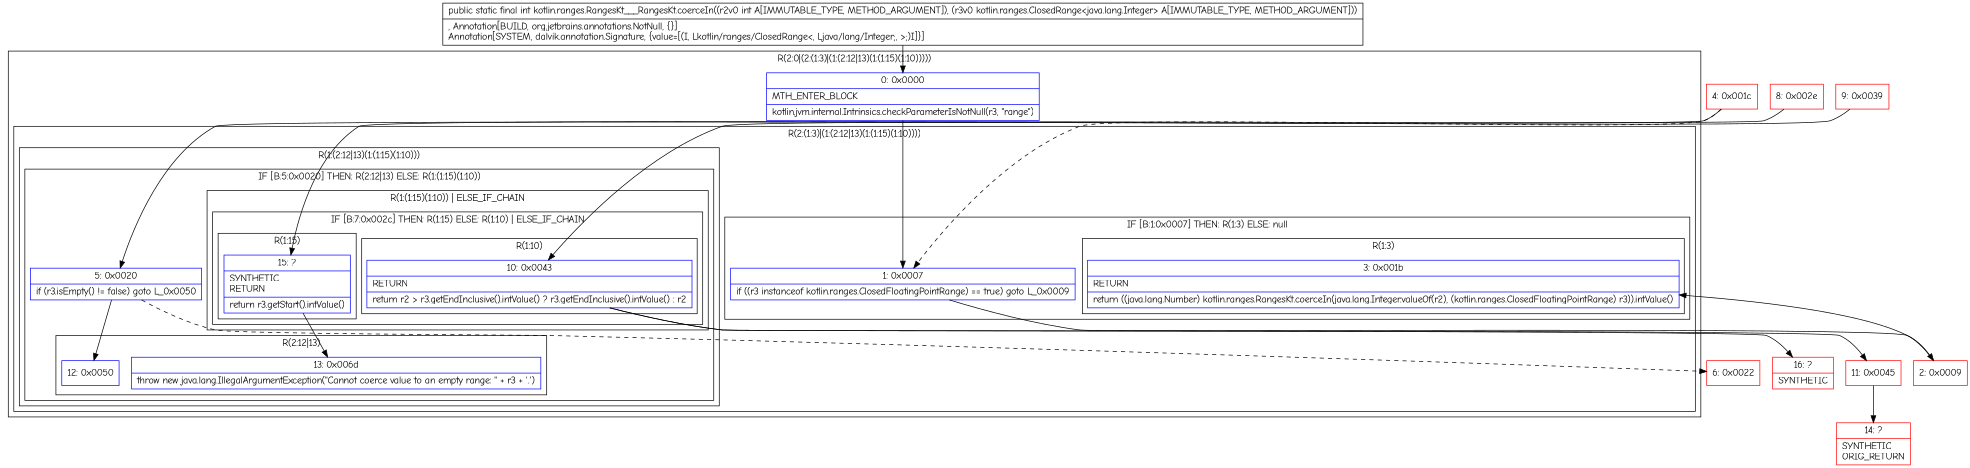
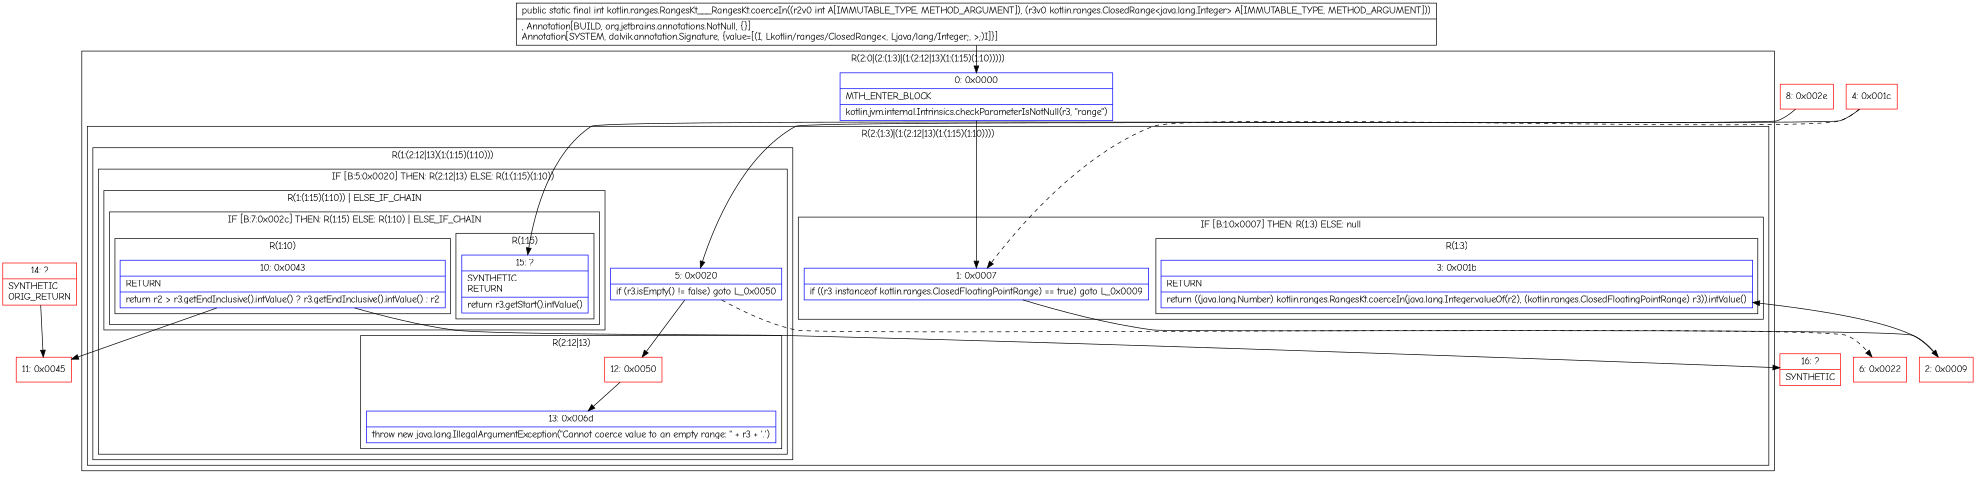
node "9: 0x0039": removed
edge "15: ?" -> "13: 0x006d": now "12: 0x0050" -> "13: 0x006d"
node "12: 0x0050": color blue -> red
edge "11: 0x0045" -> "14: ?": reversed
